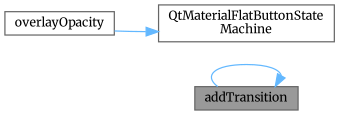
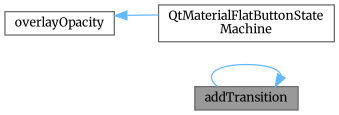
edge "overlayOpacity" -> "QtMaterialFlatButtonState Machine": reversed
